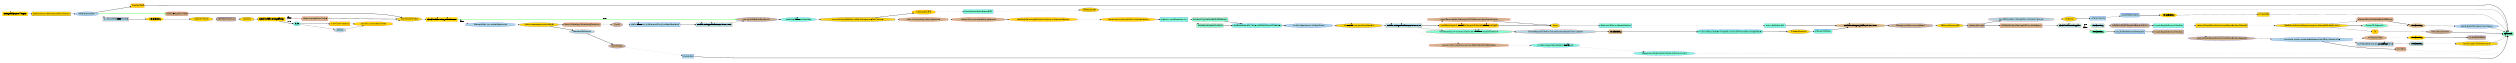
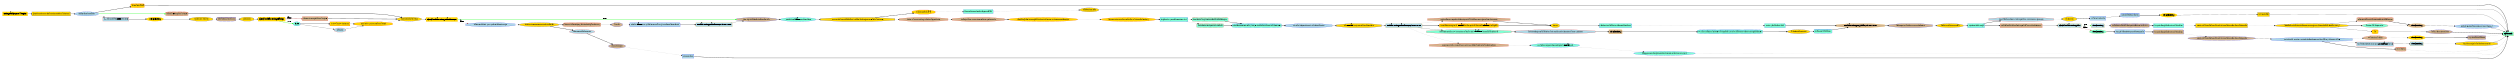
edge "Check boolean QuincyTeasing1" -> "9/19": color black -> green
node "แต่สุดท้ายแม่งก็ยังเจออยู่ดี": fillcolor tan -> aquamarine
